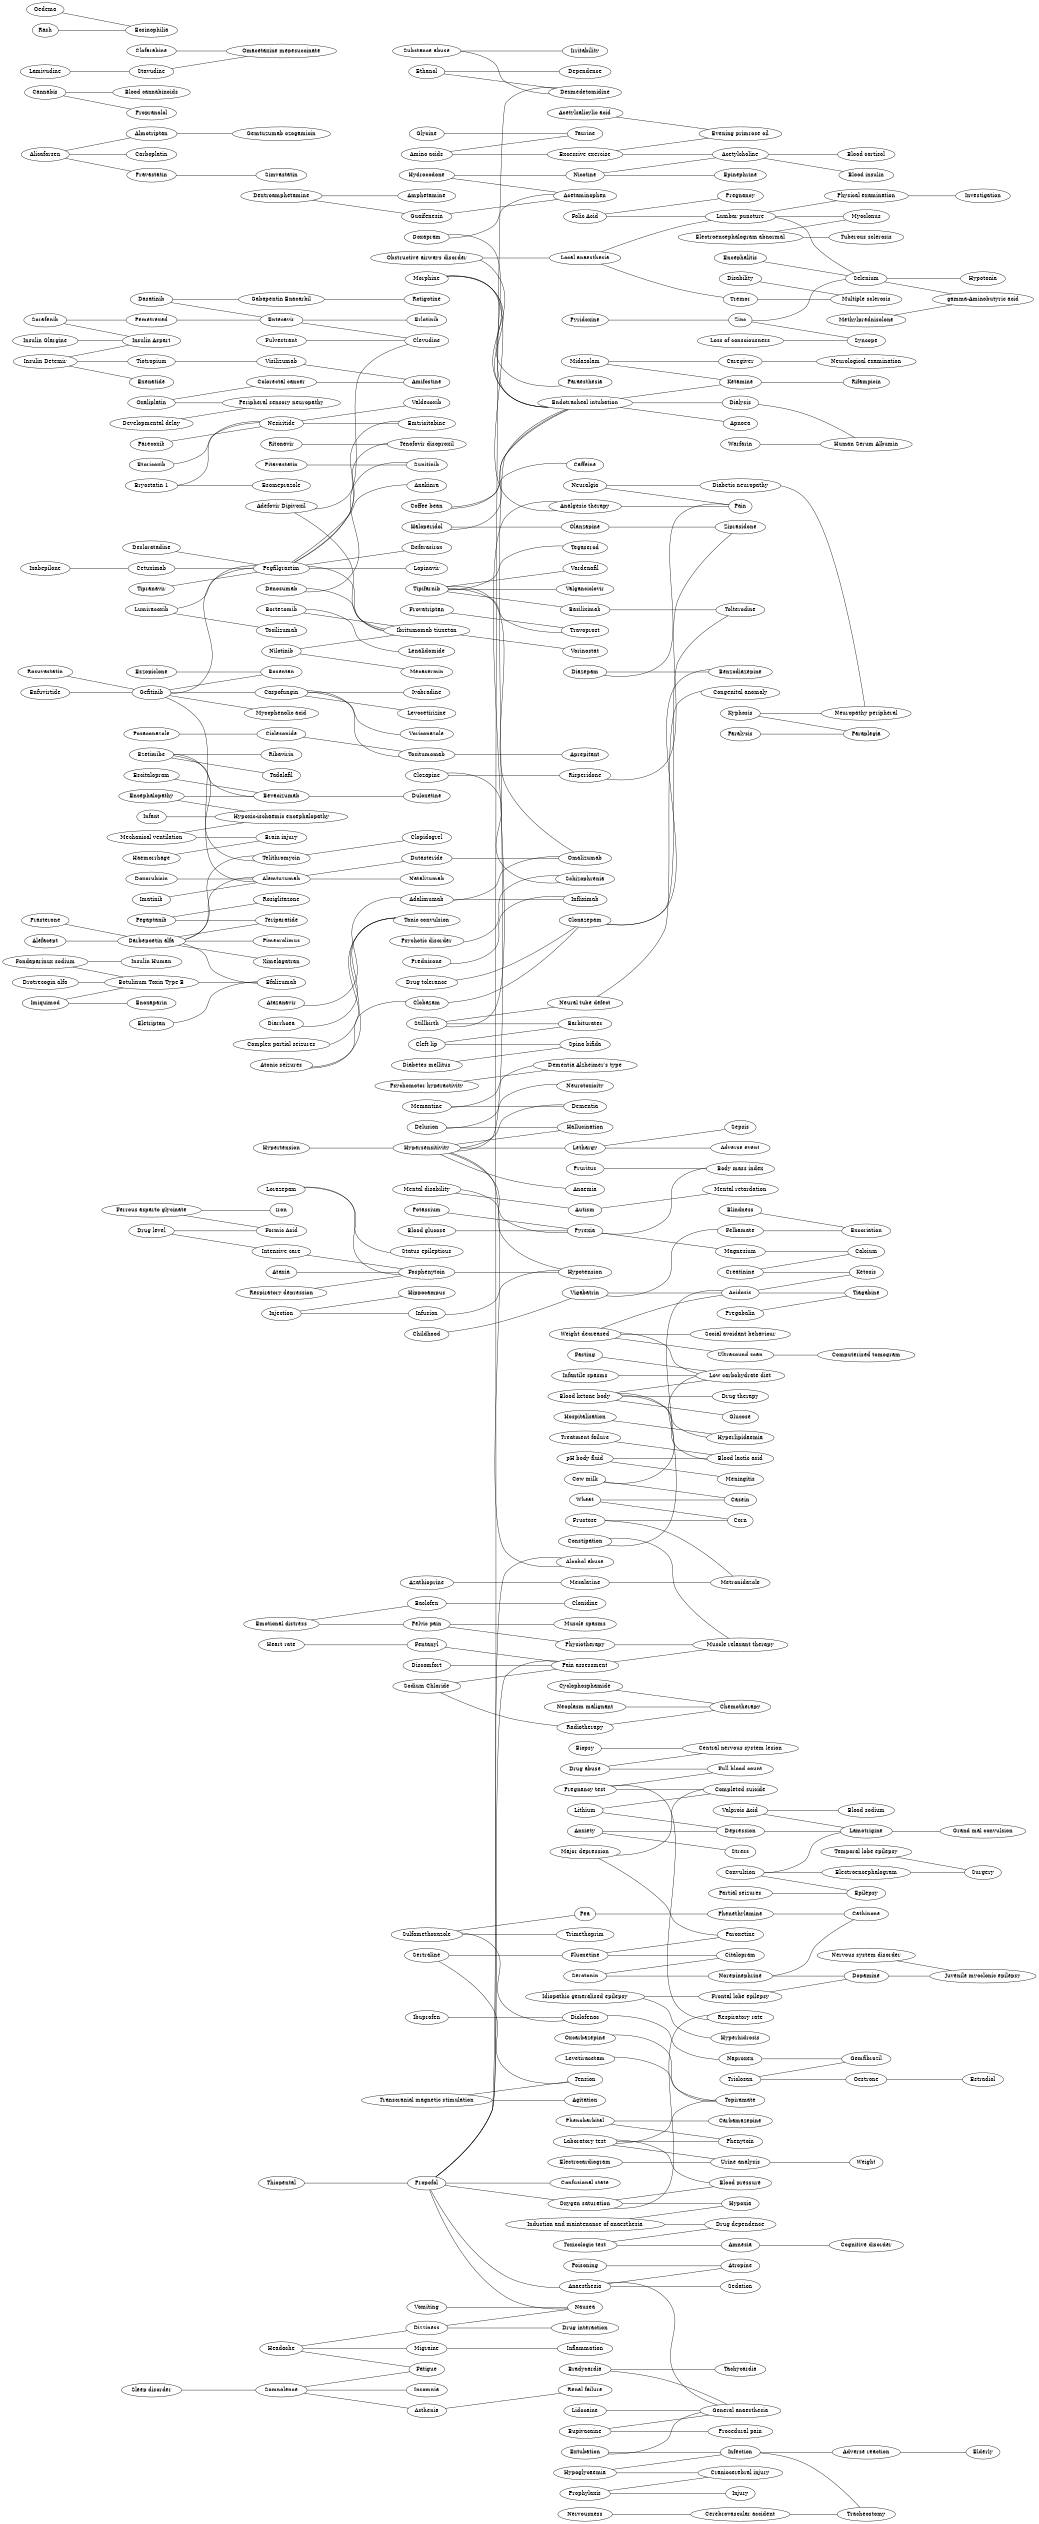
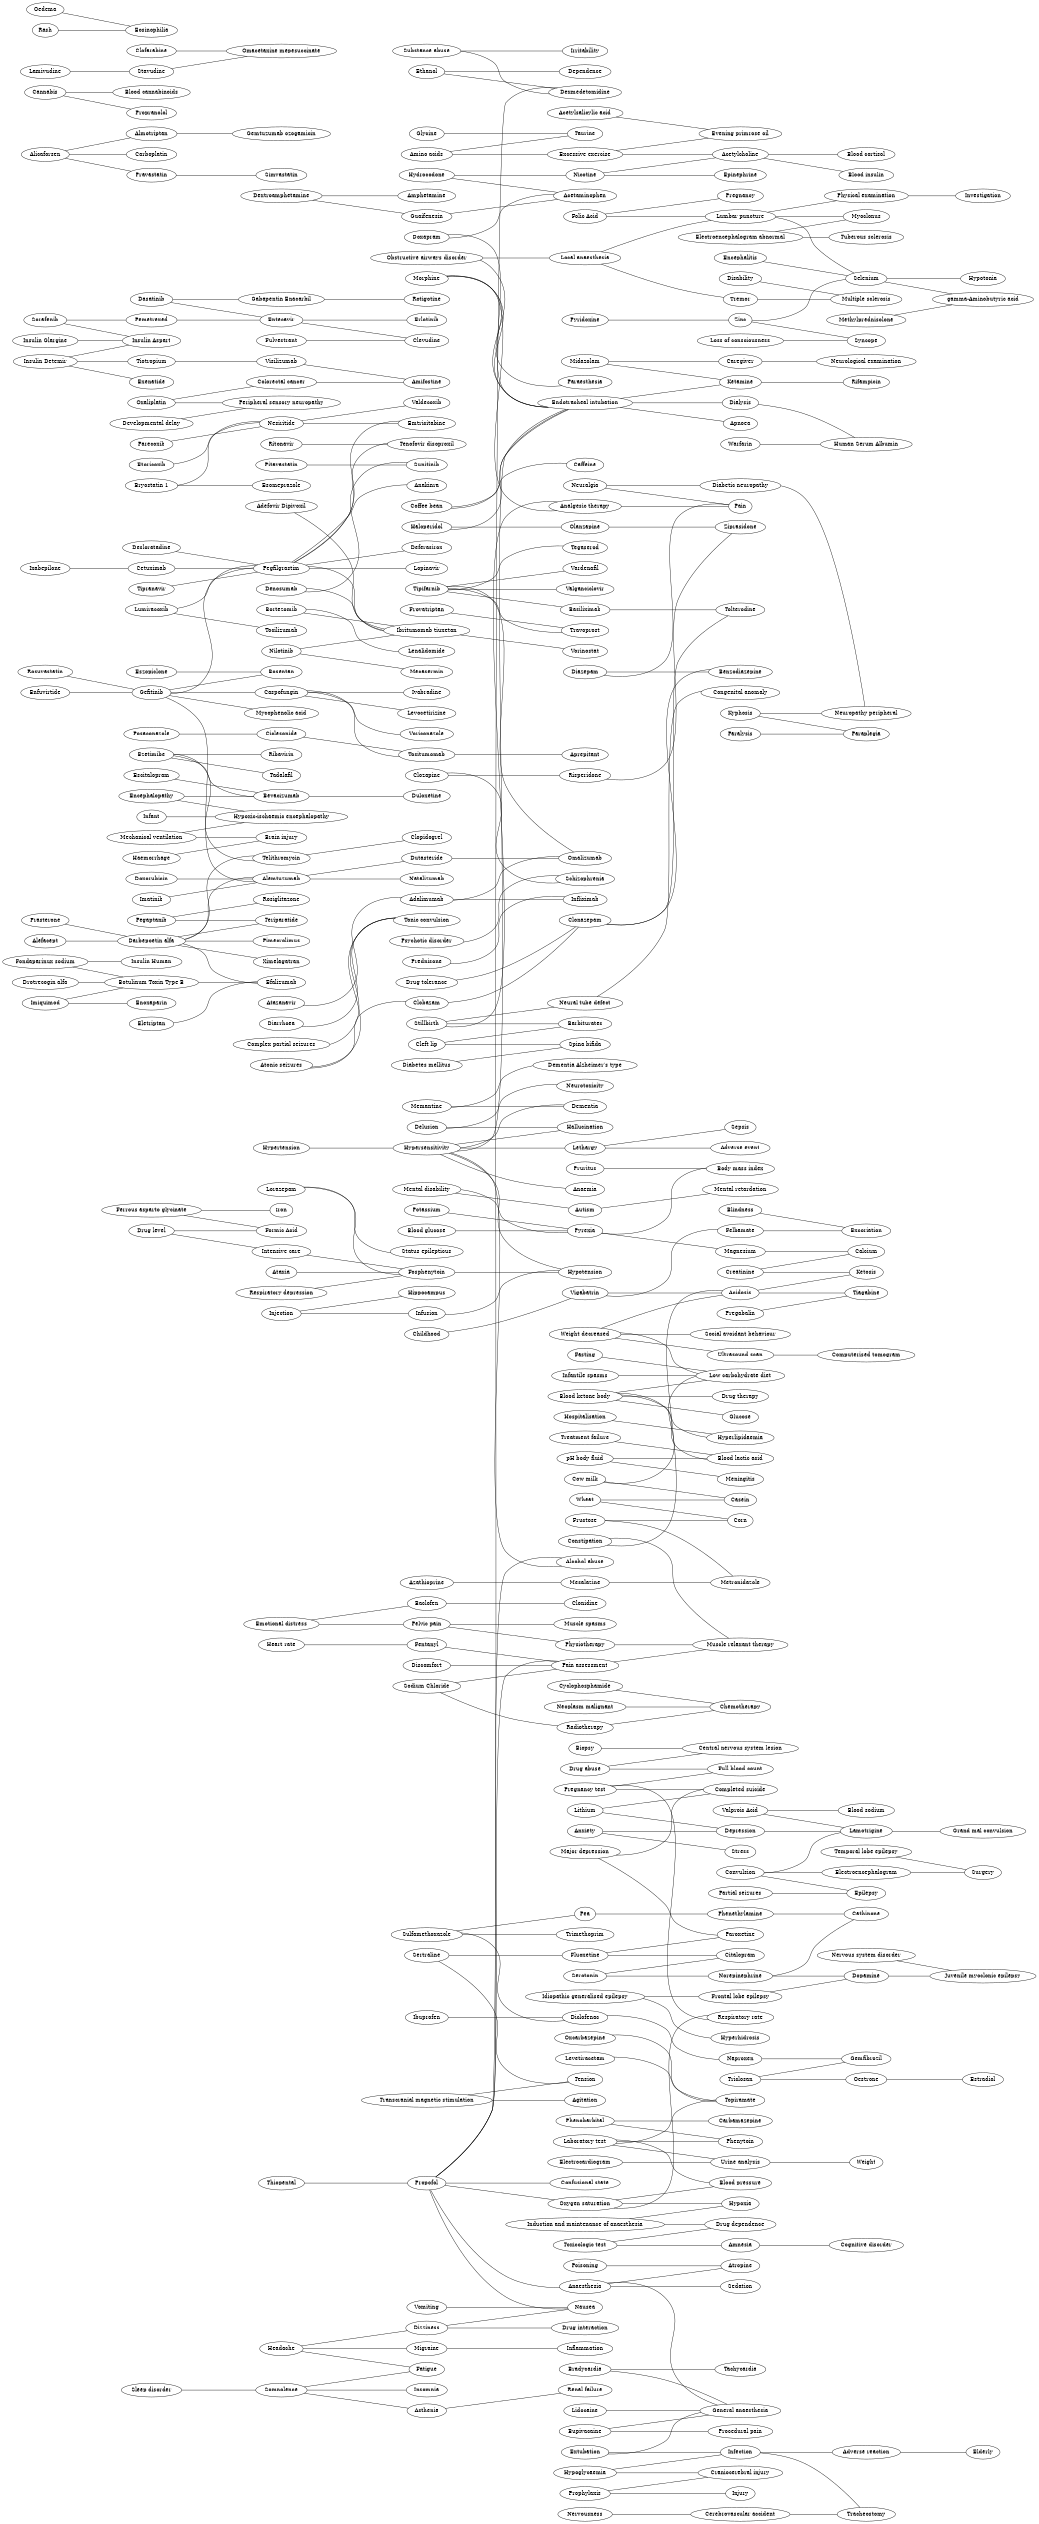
edge "Clevudine" -- "Adefovir Dipivoxil": removed
node "Psychomotor hyperactivity": removed
